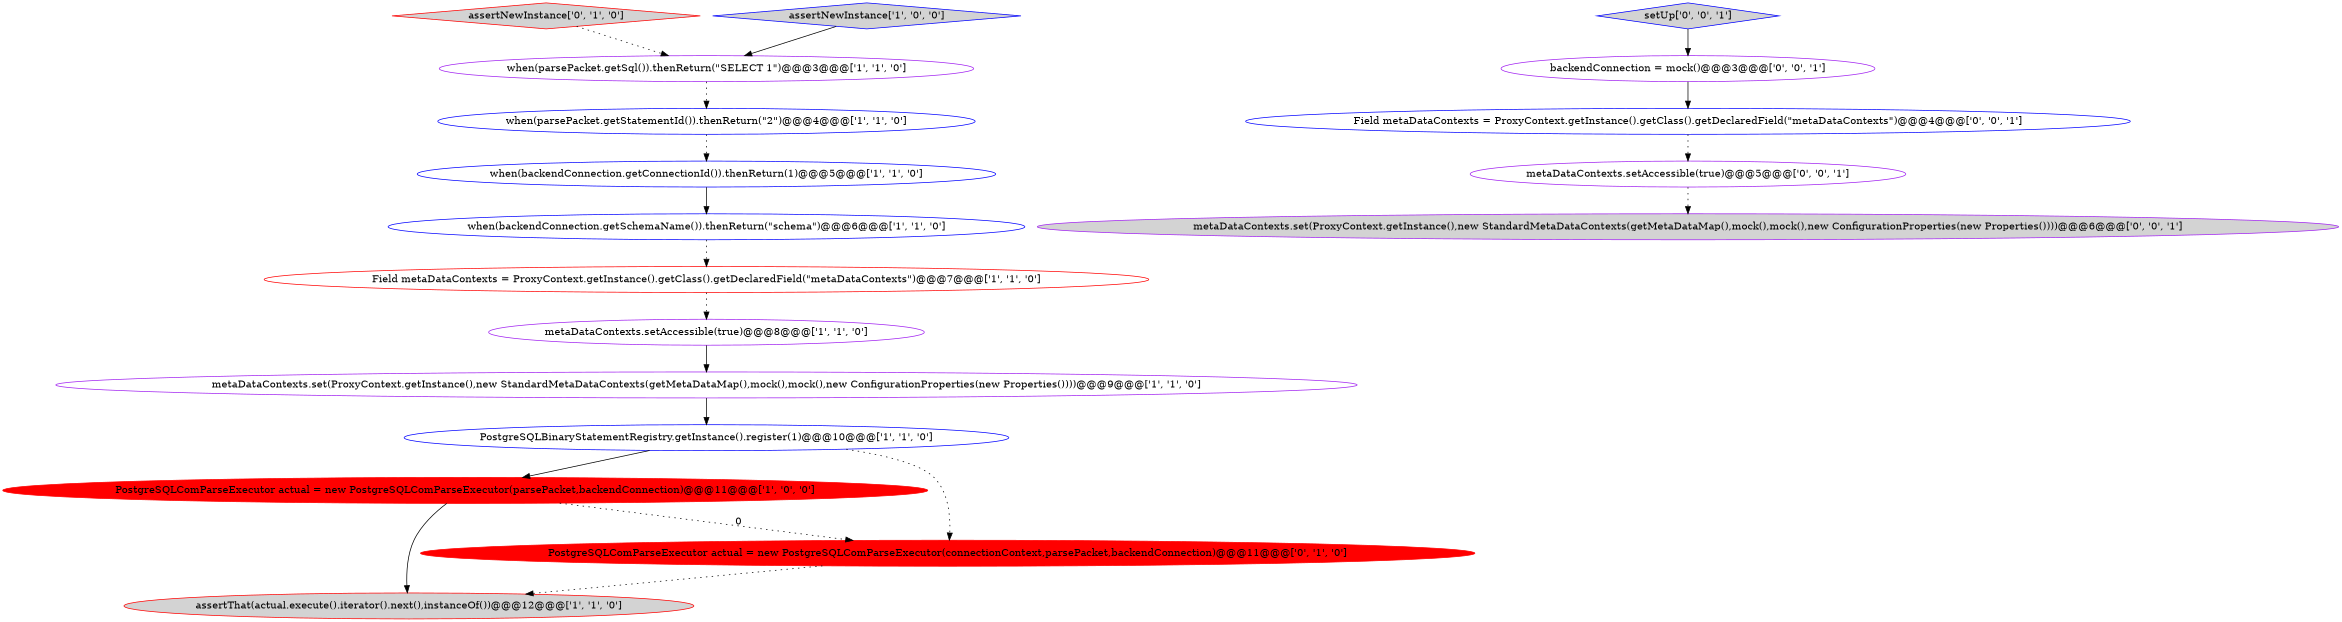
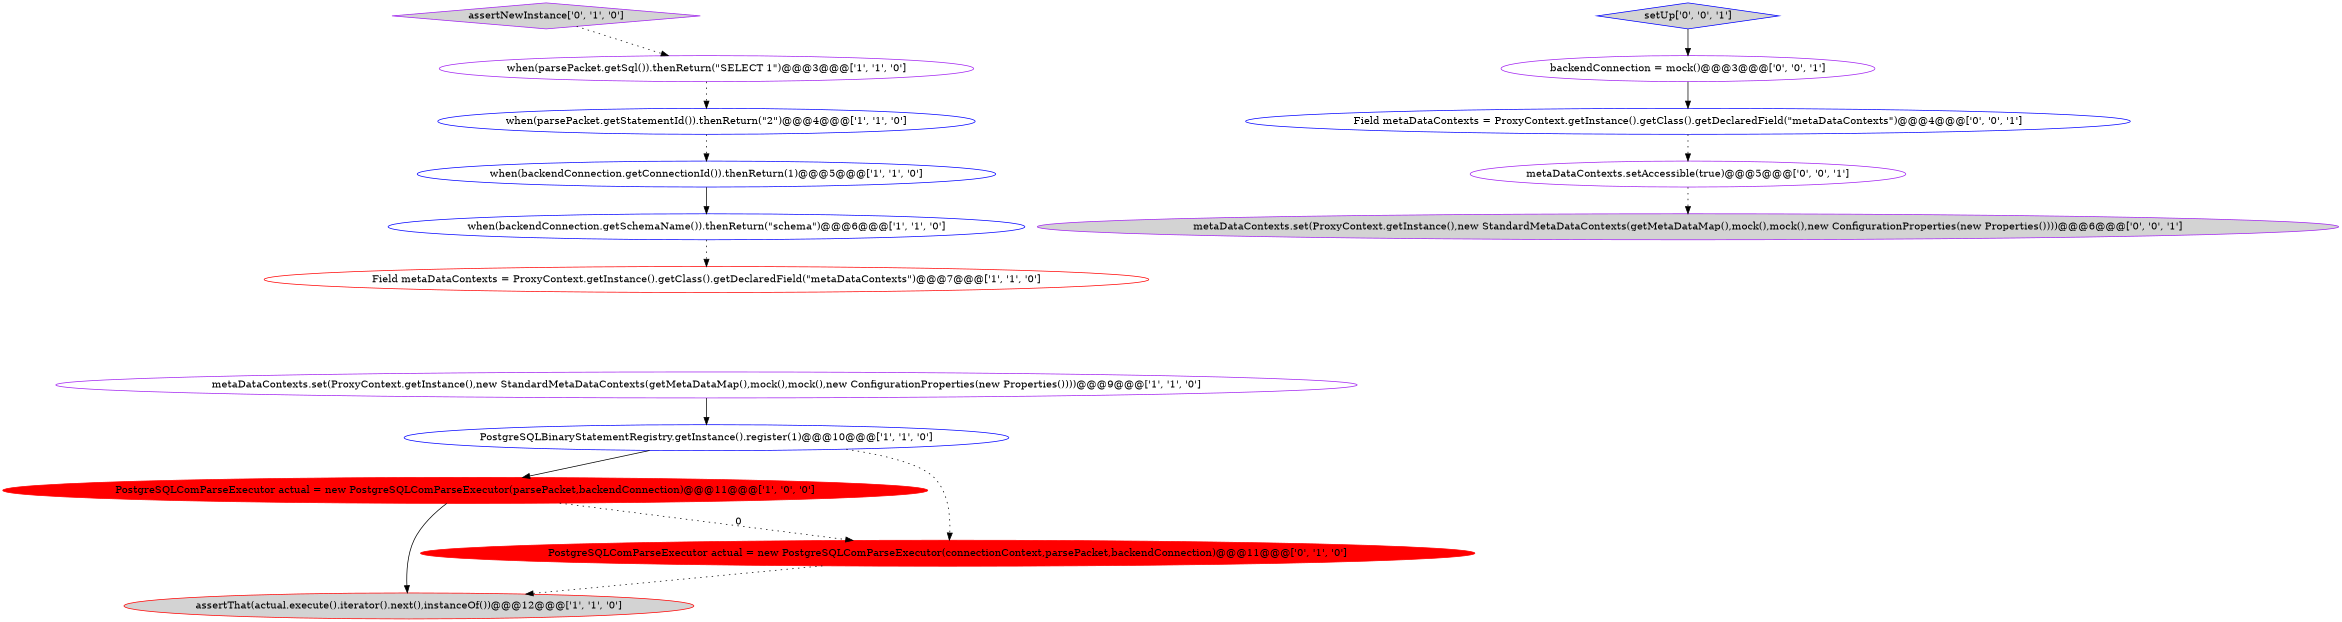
node "assertNewInstance['0', '1', '0']": color red -> purple
node "assertNewInstance['1', '0', '0']": removed
node "metaDataContexts.setAccessible(true)@@@8@@@['1', '1', '0']": removed
